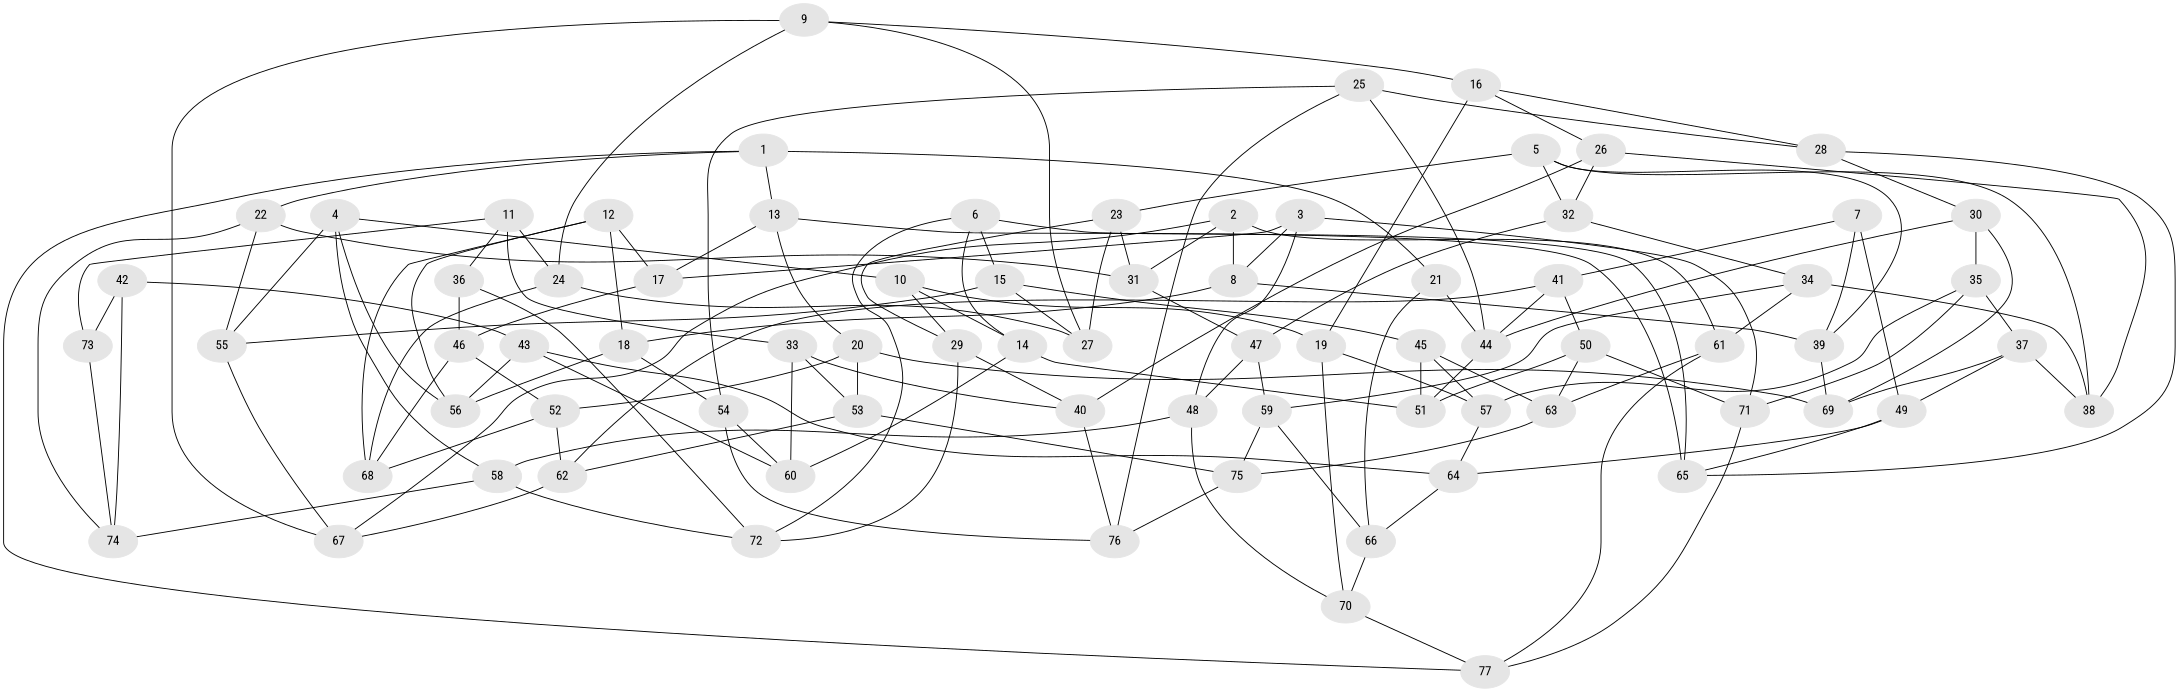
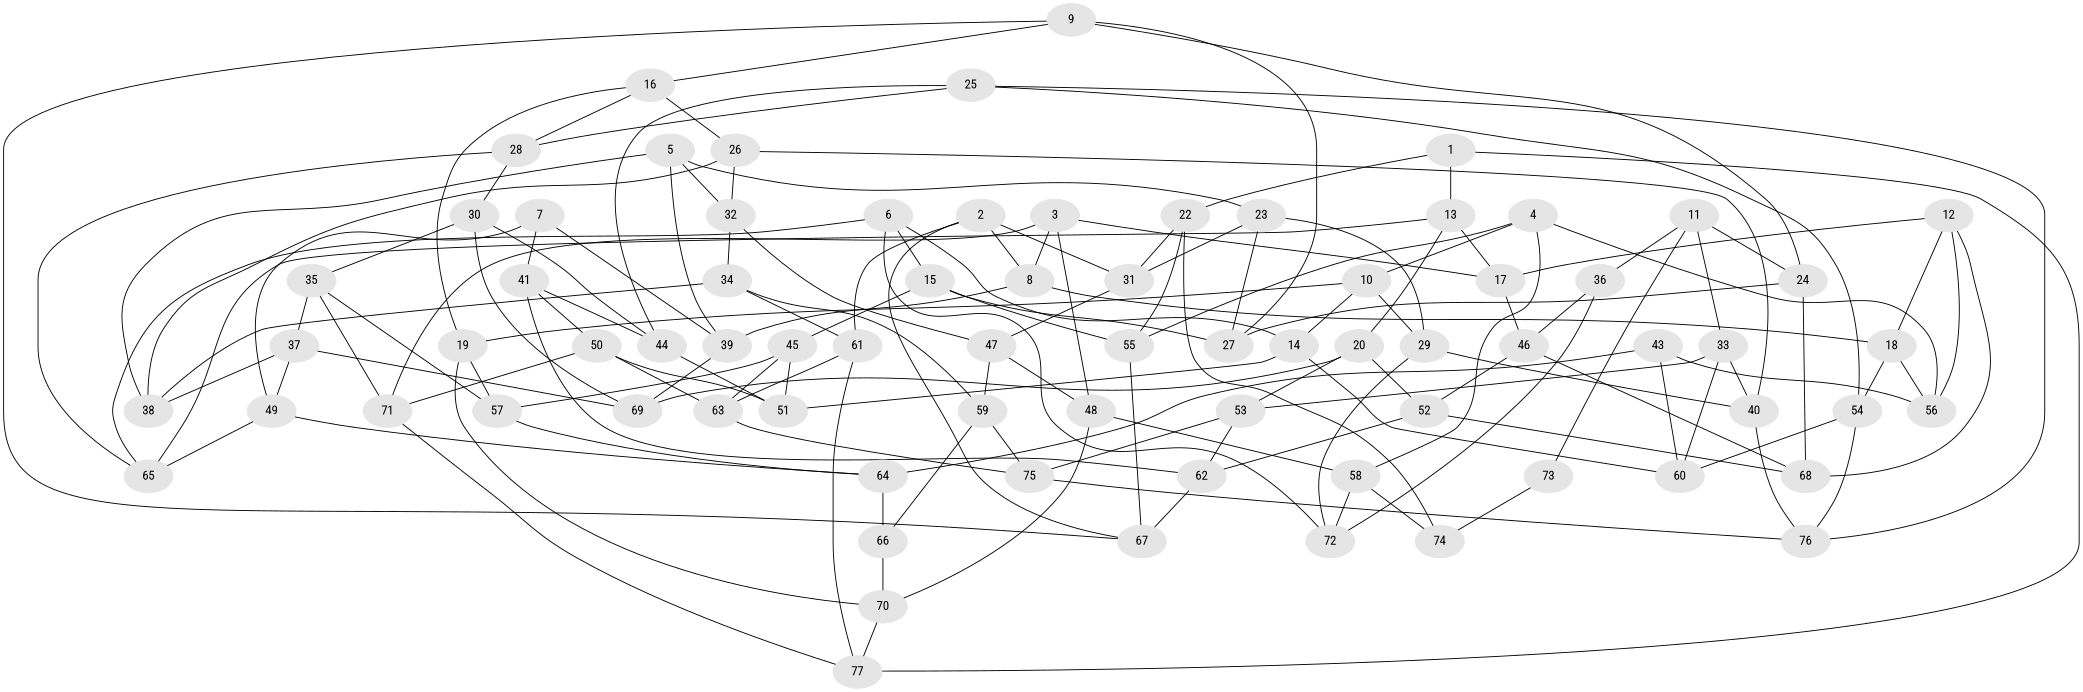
node "42": removed
node "21": removed
